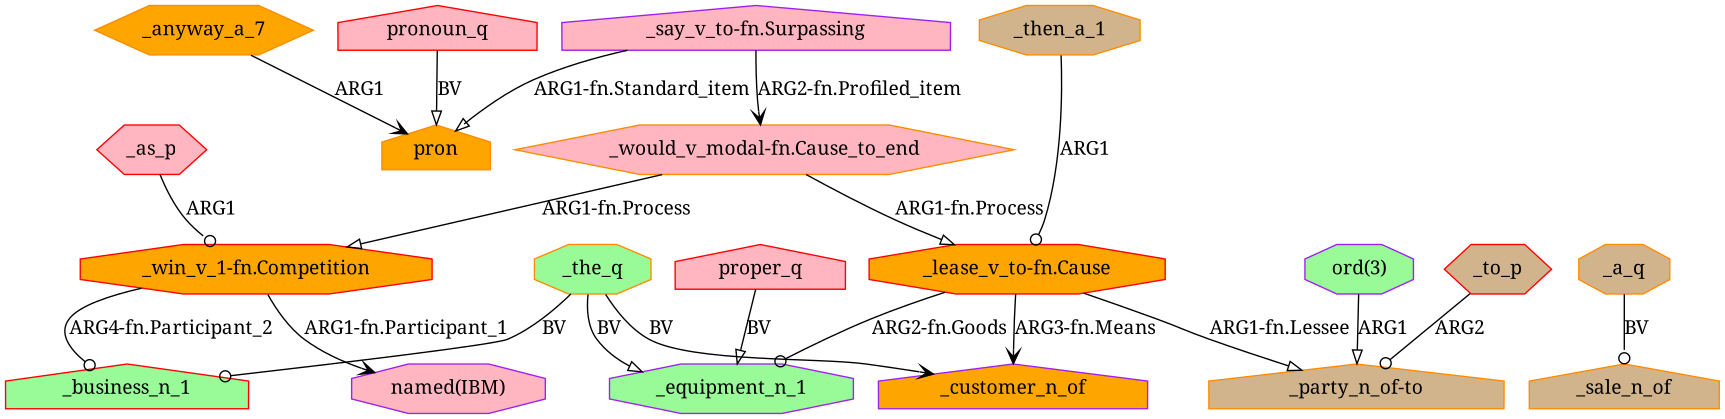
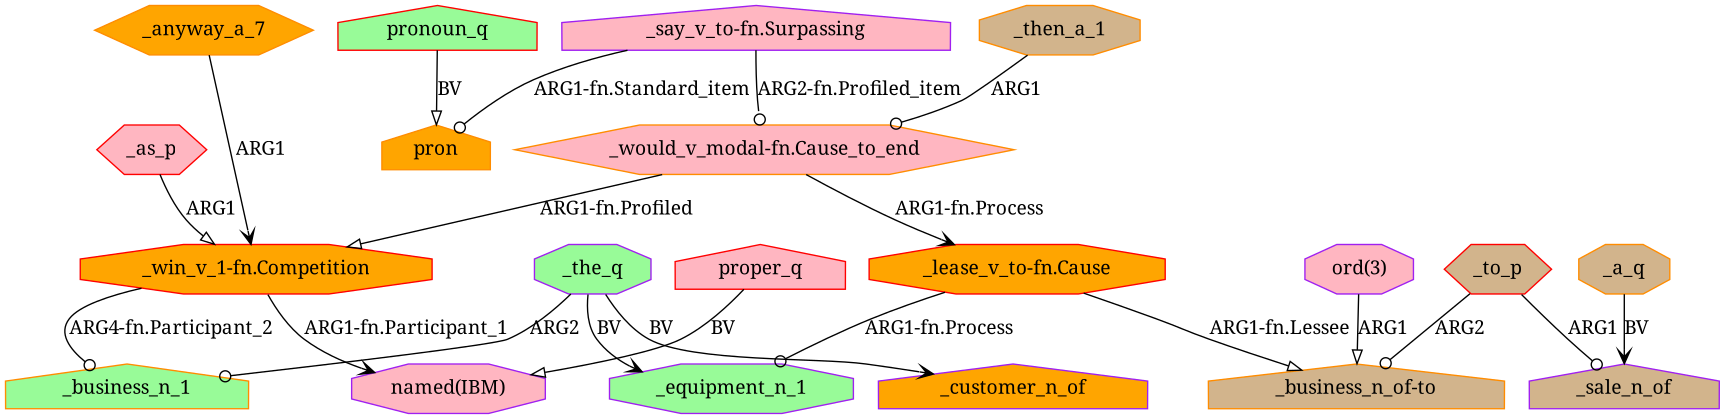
node "pronoun_q": fillcolor lightpink -> palegreen
edge "_say_v_to-fn.Surpassing" -> "pron": arrowhead onormal -> odot
edge "_say_v_to-fn.Surpassing" -> "_would_v_modal-fn.Cause_to_end": arrowhead vee -> odot
edge "_anyway_a_7" -> "pron": now "_anyway_a_7" -> "_win_v_1-fn.Competition"
edge "_then_a_1" -> "_lease_v_to-fn.Cause": now "_then_a_1" -> "_would_v_modal-fn.Cause_to_end"
edge "_as_p" -> "_win_v_1-fn.Competition": arrowhead odot -> onormal
edge "_would_v_modal-fn.Cause_to_end" -> "_win_v_1-fn.Competition": label "ARG1-fn.Process" -> "ARG1-fn.Profiled"
edge "_would_v_modal-fn.Cause_to_end" -> "_lease_v_to-fn.Cause": arrowhead onormal -> vee
node "_the_q": color darkorange -> purple
node "ord(3)": fillcolor palegreen -> lightpink
edge "proper_q" -> "_equipment_n_1": now "proper_q" -> "named(IBM)"
edge "_lease_v_to-fn.Cause" -> "_customer_n_of": removed, label "ARG3-fn.Means"
edge "_a_q" -> "_sale_n_of": arrowhead odot -> vee
edge "_to_p" -> "_sale_n_of": added, label "ARG1"
edge "_the_q" -> "_business_n_1": label "BV" -> "ARG2"
edge "_lease_v_to-fn.Cause" -> "_equipment_n_1": label "ARG2-fn.Goods" -> "ARG1-fn.Process"
edge "_the_q" -> "_equipment_n_1": arrowhead onormal -> vee
node "_business_n_1": color red -> darkorange
node "_party_n_of-to": label "_party_n_of-to" -> "_business_n_of-to"
node "_sale_n_of": color darkorange -> purple
